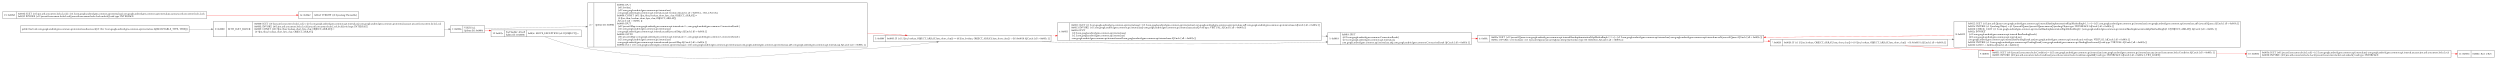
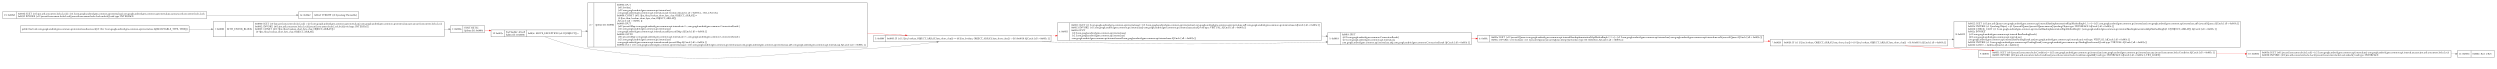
edge "13: 0x003d" -> "14: 0x0042": color red -> gray40
node "1: 0x0006": text "VIRTUAL" -> "SYNTHETIC"
edge "1: 0x0006" -> "2: ?": now "12: 0x003c" -> "2: ?"
node "0: 0x0000": text "MTH_IGET_BLOCK" -> "MTH_ENTER_BLOCK"
edge "8: 0x0022" -> "6: 0x001a": removed
edge "10: 0x0036" -> "11: 0x003b": color red -> gray40
